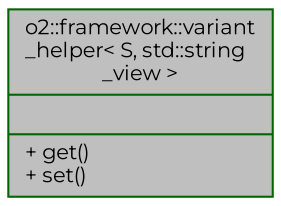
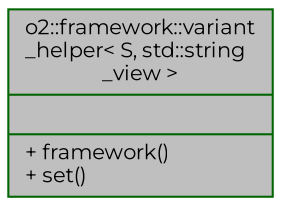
node "o2::framework::variant": text "+ get()" -> "+ framework()"
